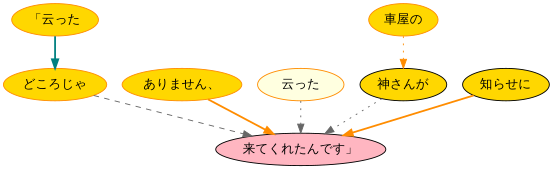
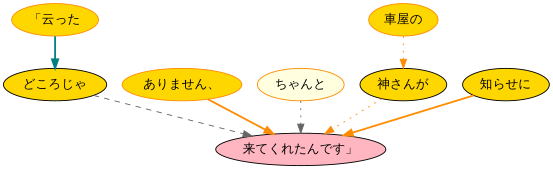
node "どころじゃ": color darkorange -> black
node "云った": label "云った" -> "ちゃんと"
edge "神さんが" -> "来てくれたんです」": color gray40 -> darkorange
